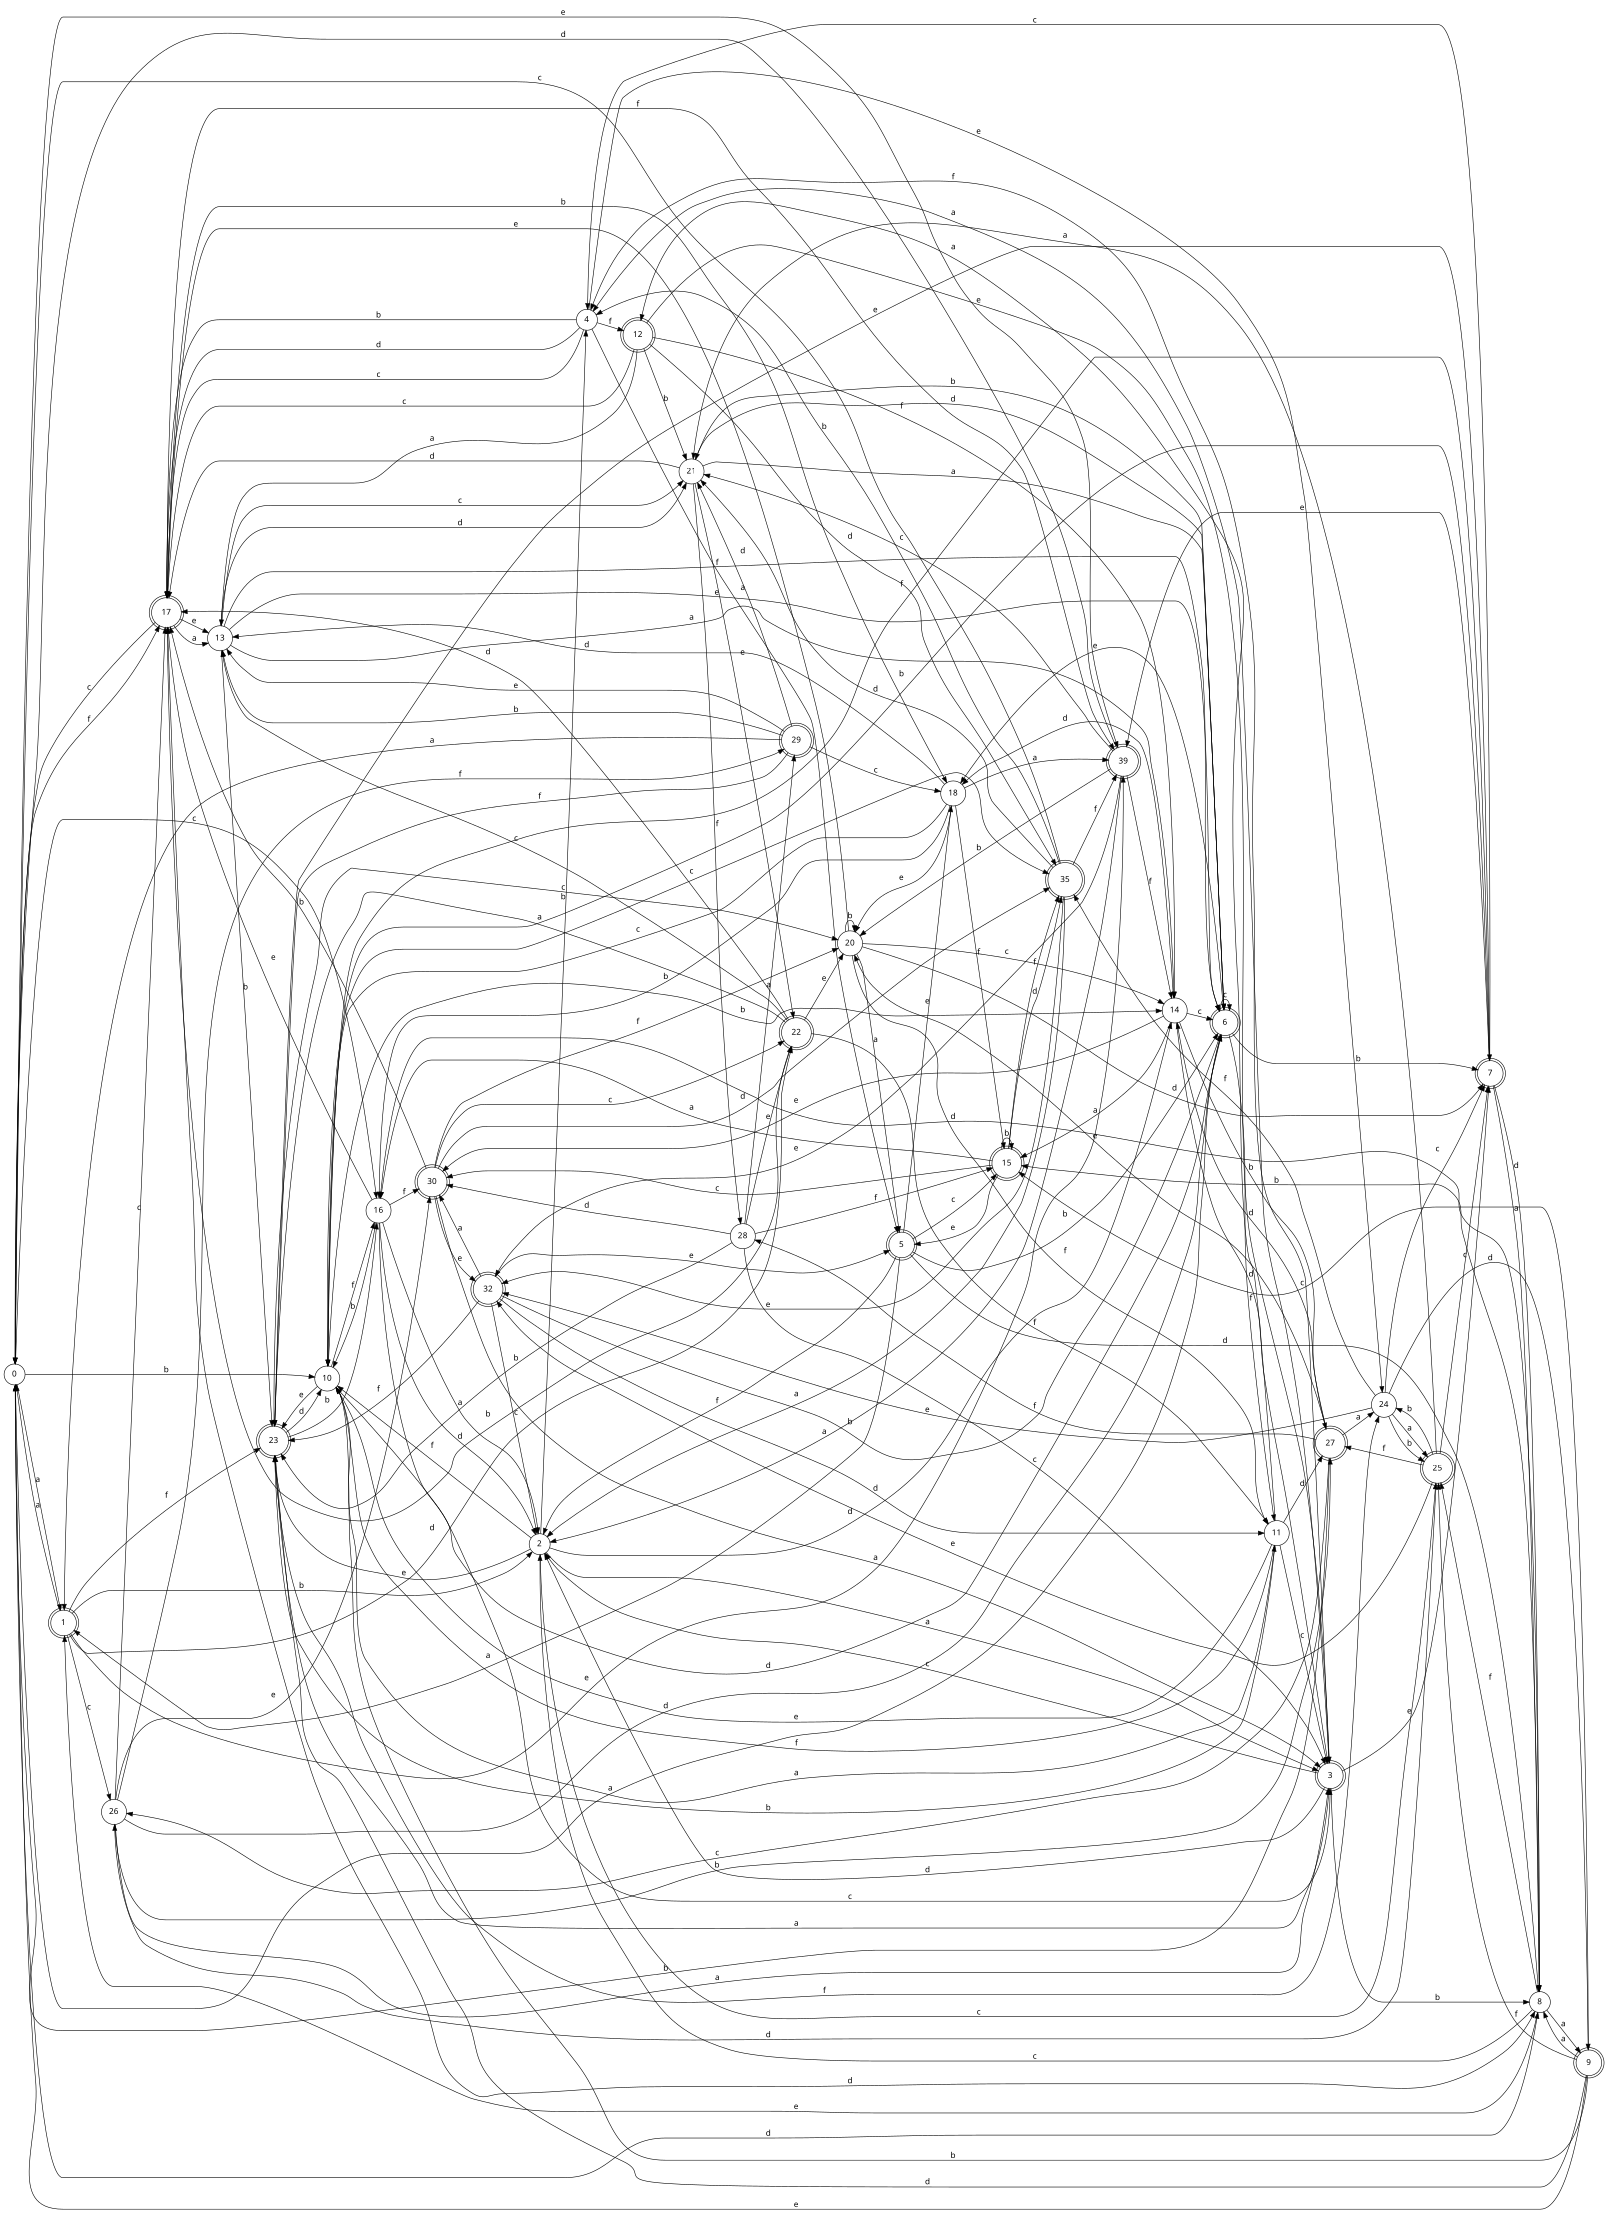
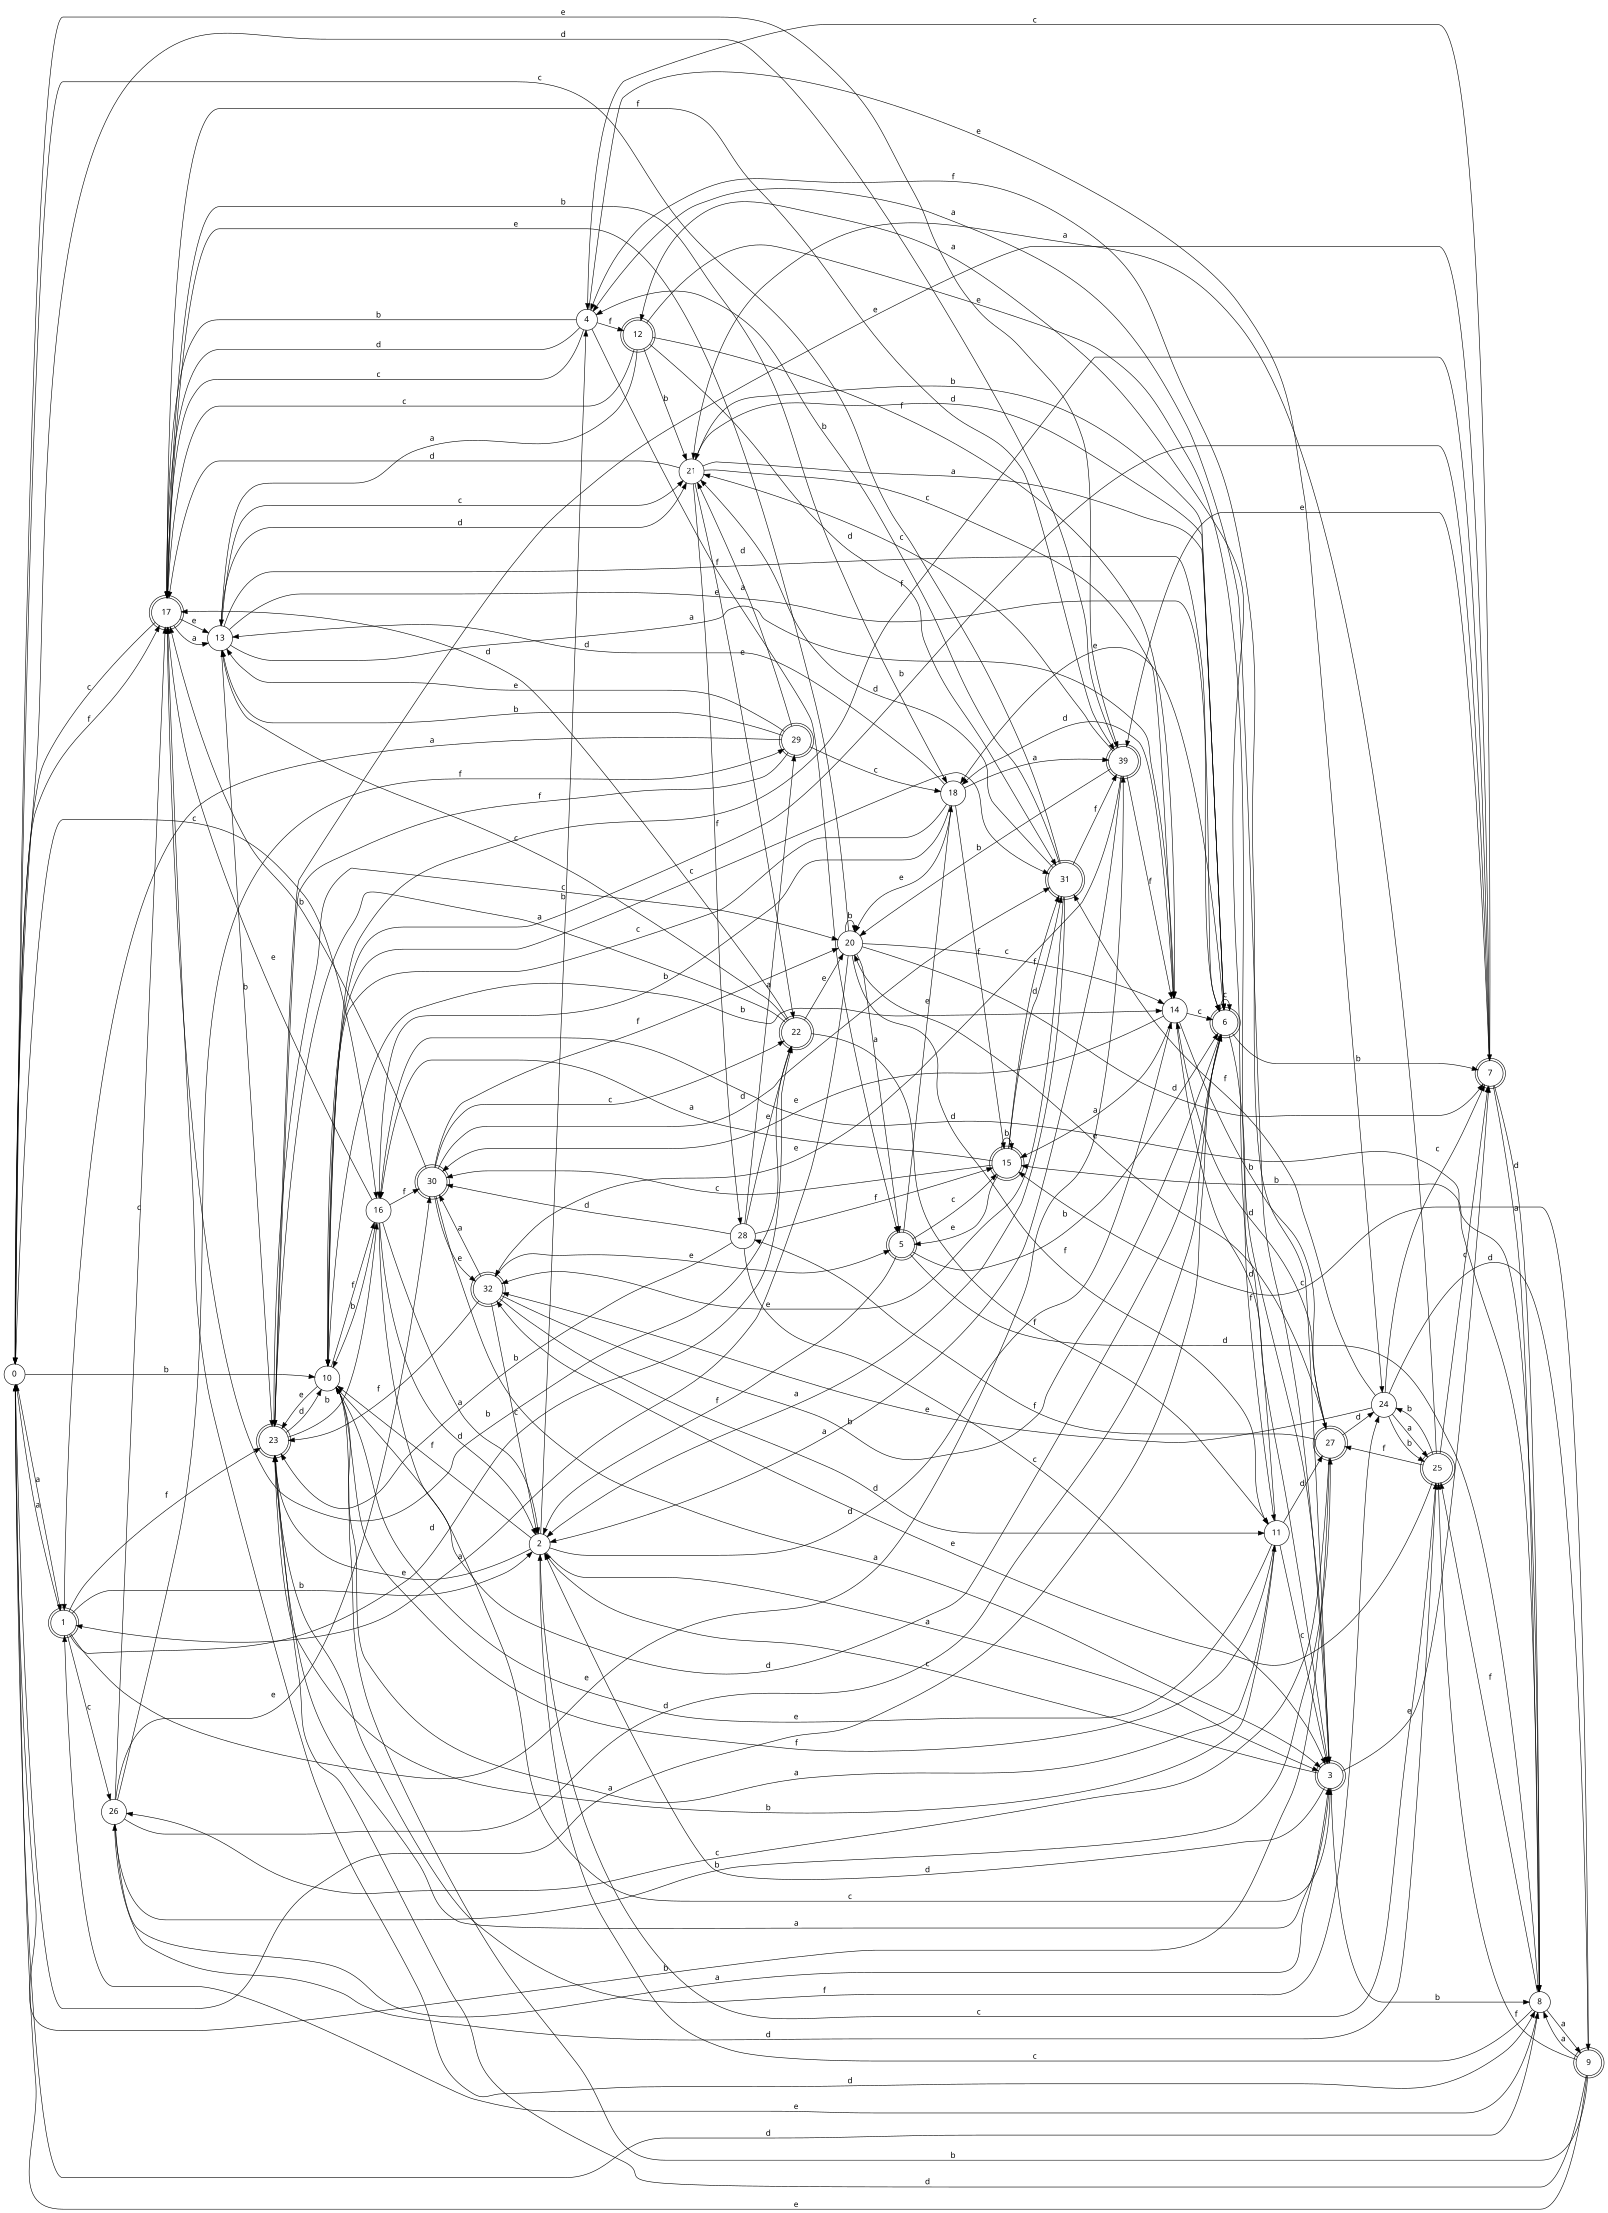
edge "21" -> "14": added, label "c"
node "35": label "35" -> "31"
edge "27" -> "24": label "a" -> "d"
edge "5" -> "1": now "20" -> "1"
